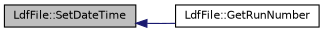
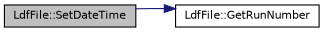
edge "LdfFile::GetRunNumber" -> "LdfFile::SetDateTime": reversed
